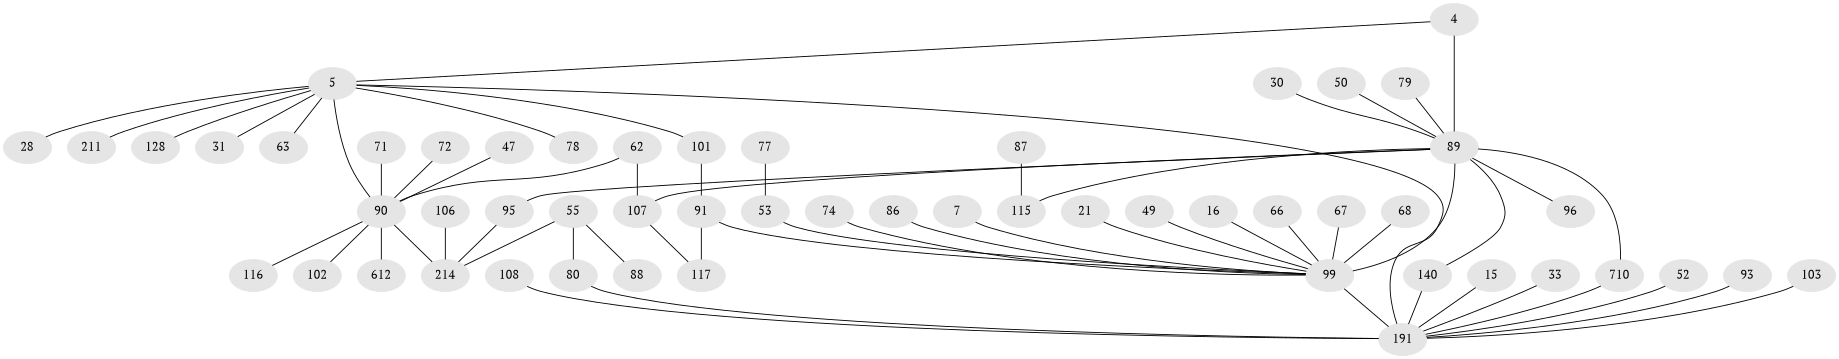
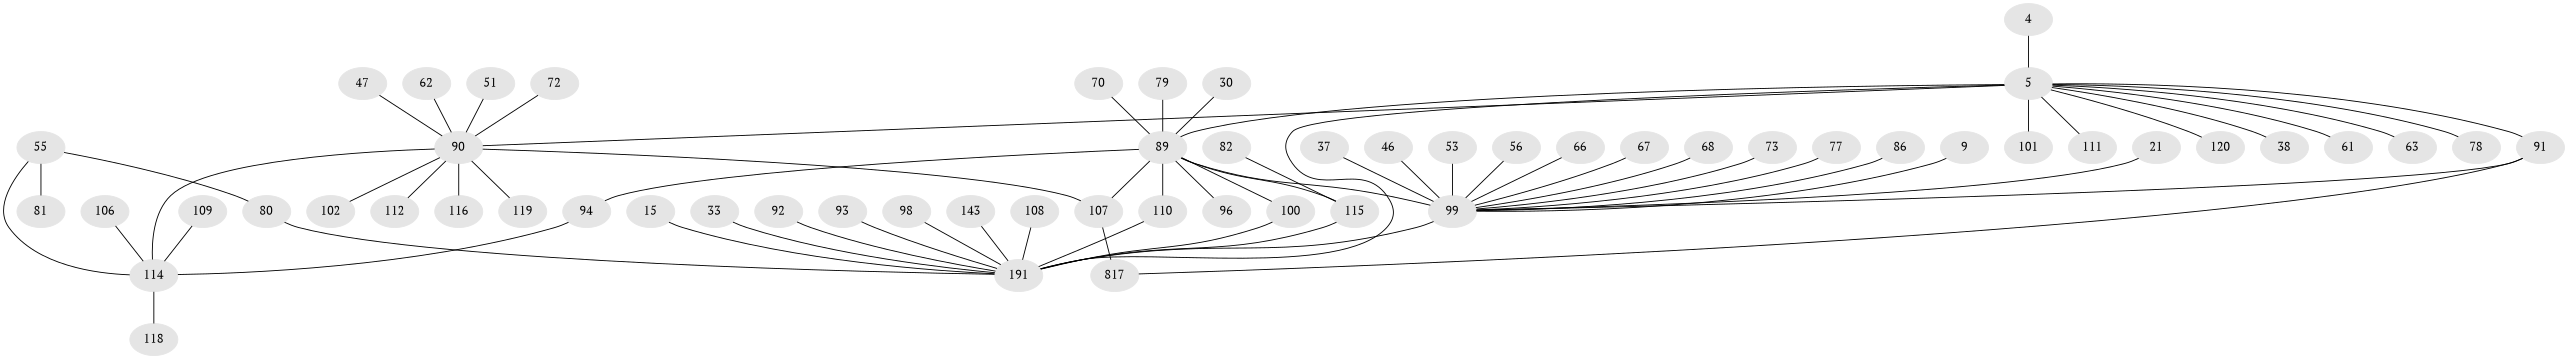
node "50": label "50" -> "70"
edge "4" -- "89": now "5" -- "89"
node "28": label "28" -> "38"
node "211": label "211" -> "111"
node "128": label "128" -> "120"
node "31": label "31" -> "61"
node "71": label "71" -> "51"
node "87": label "87" -> "82"
node "37": added
edge "77" -- "53": now "77" -- "99"
edge "101" -- "91": now "5" -- "91"
edge "62" -- "107": now "90" -- "107"
node "109": added
node "95": label "95" -> "94"
node "119": added
node "74": label "74" -> "73"
node "98": added
node "7": label "7" -> "9"
node "49": label "49" -> "46"
node "16": label "16" -> "56"
edge "115" -- "191": added
node "612": label "612" -> "112"
node "214": label "214" -> "114"
node "88": label "88" -> "81"
node "117": label "117" -> "817"
node "140": label "140" -> "100"
node "710": label "710" -> "110"
node "52": label "52" -> "92"
node "103": label "103" -> "143"
node "118": added
